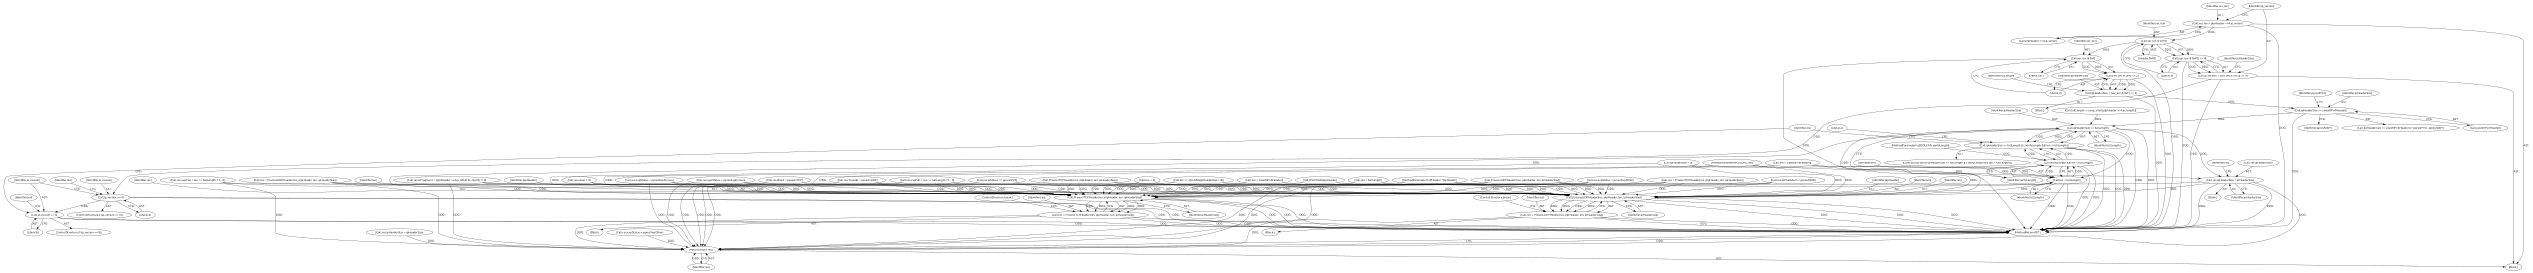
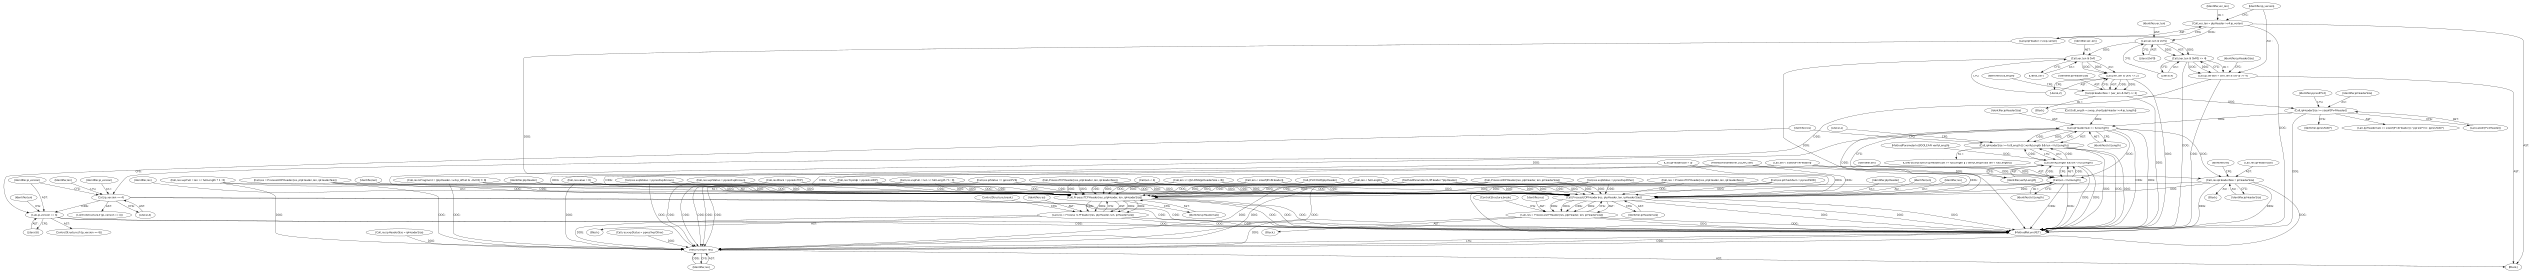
node "(Header,0xF0)": label "(Header,0xF0)" -> "(Literal,0xF0)"
edge "(Call,ver_len & 0xF0)" -> "(MethodReturn,RET)": now "(Call,pIpHeader->v4.ip_verlen)" -> "(MethodReturn,RET)"
edge "(Call,res.value = 0)" -> "(Return,return res;)": added, label "DDG:"
